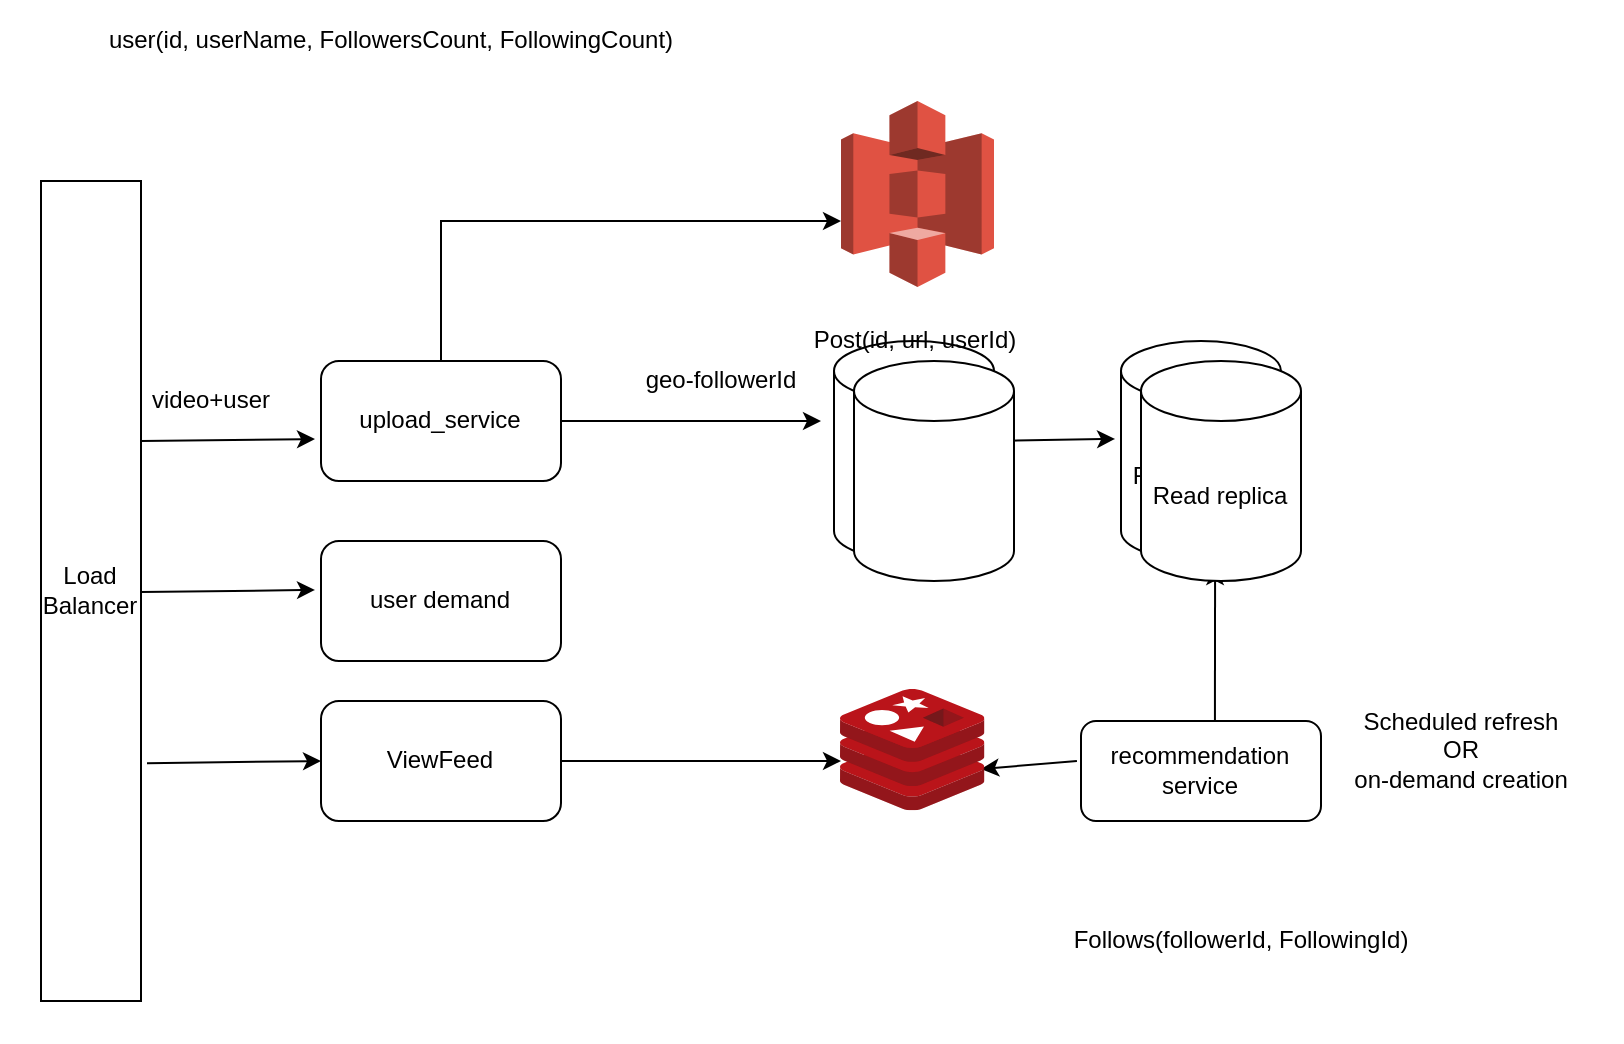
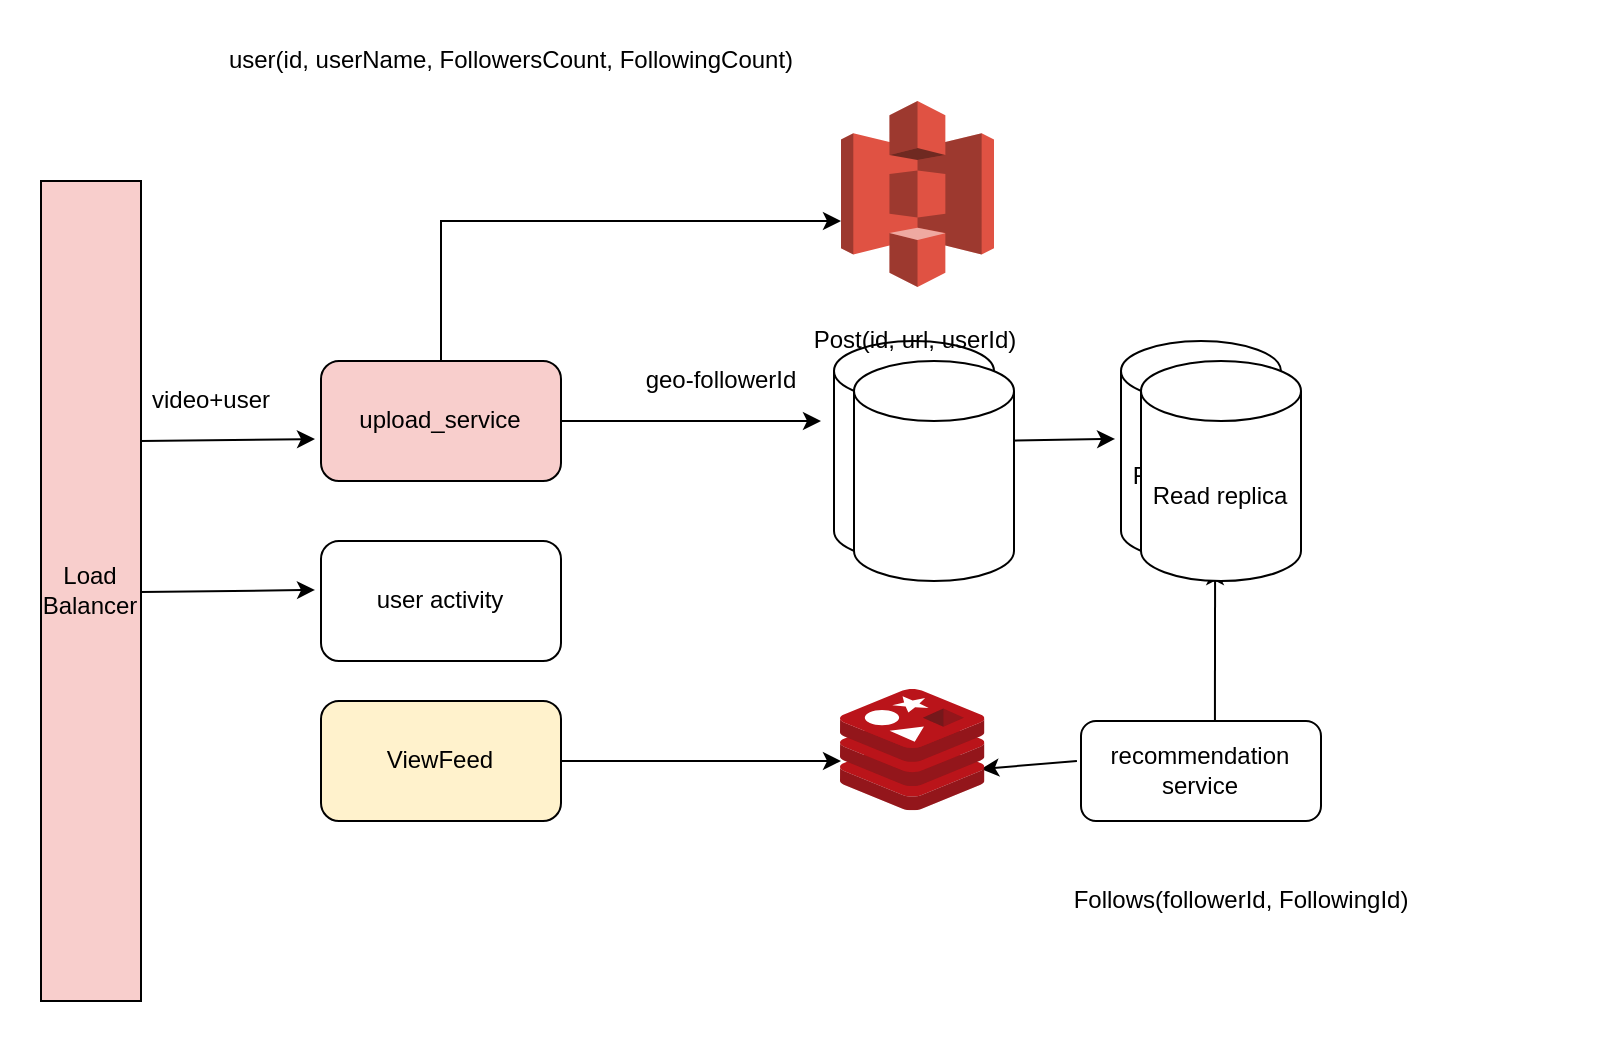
node "user(id, userName, FollowersCount, FollowingCount)": moved (391, 41) -> (511, 61)
node "upload_service": fillcolor #ffffff -> #f8cecc
node "Load Balancer": fillcolor #ffffff -> #f8cecc
node "user demand": label "user demand" -> "user activity"
node "Scheduled refresh OR on-demand creation": removed
node "ViewFeed": fillcolor #ffffff -> #fff2cc
edge "Load Balancer" -> "ViewFeed": removed
node "Follows(followerId, FollowingId)": moved (1241, 941) -> (1241, 901)
